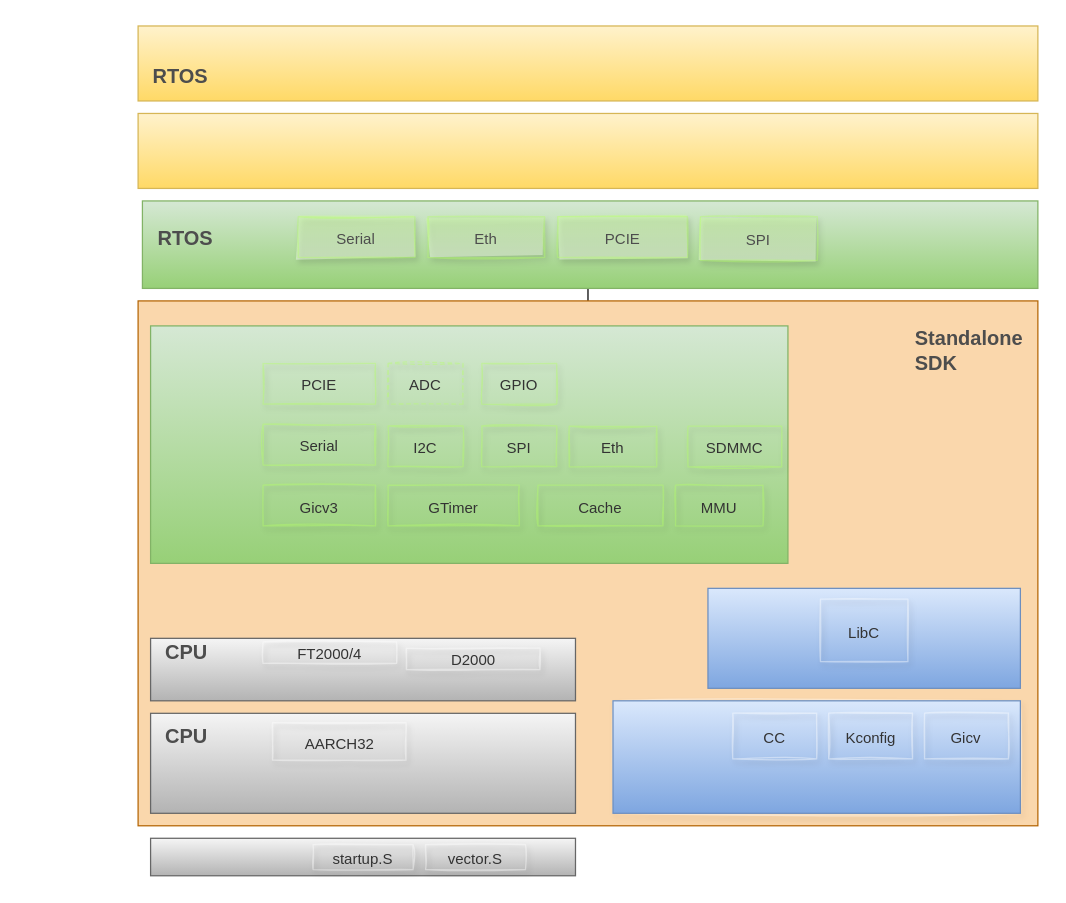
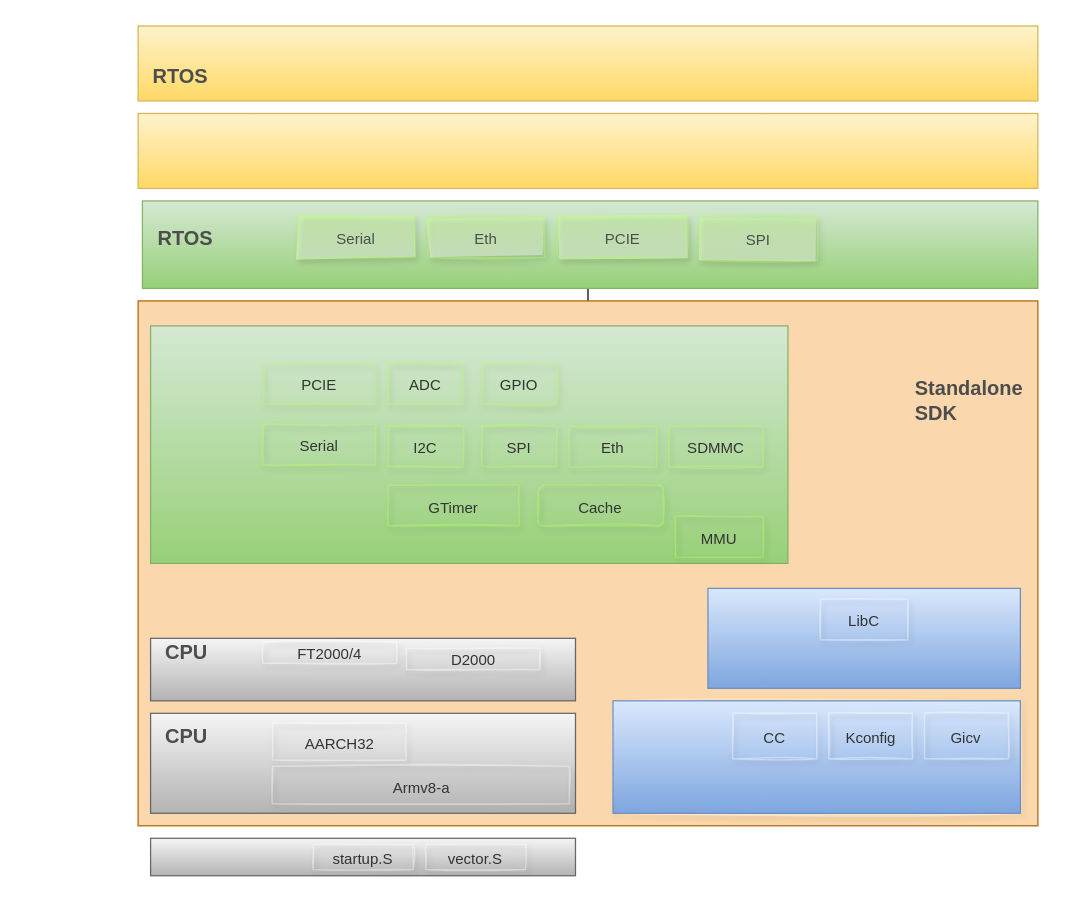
node "Standalone SDK": moved (969, 351) -> (969, 401)
node "ADC": style dashed -> solid
node "SDMMC": moved (735, 446) -> (716, 446)
node "Gicv3": removed
node "Cache": shape rectangle -> rounded rectangle
node "MMU": moved (719, 505) -> (719, 536)
node "LibC": size 88x63 -> 88x41
node "Armv8-a": added
